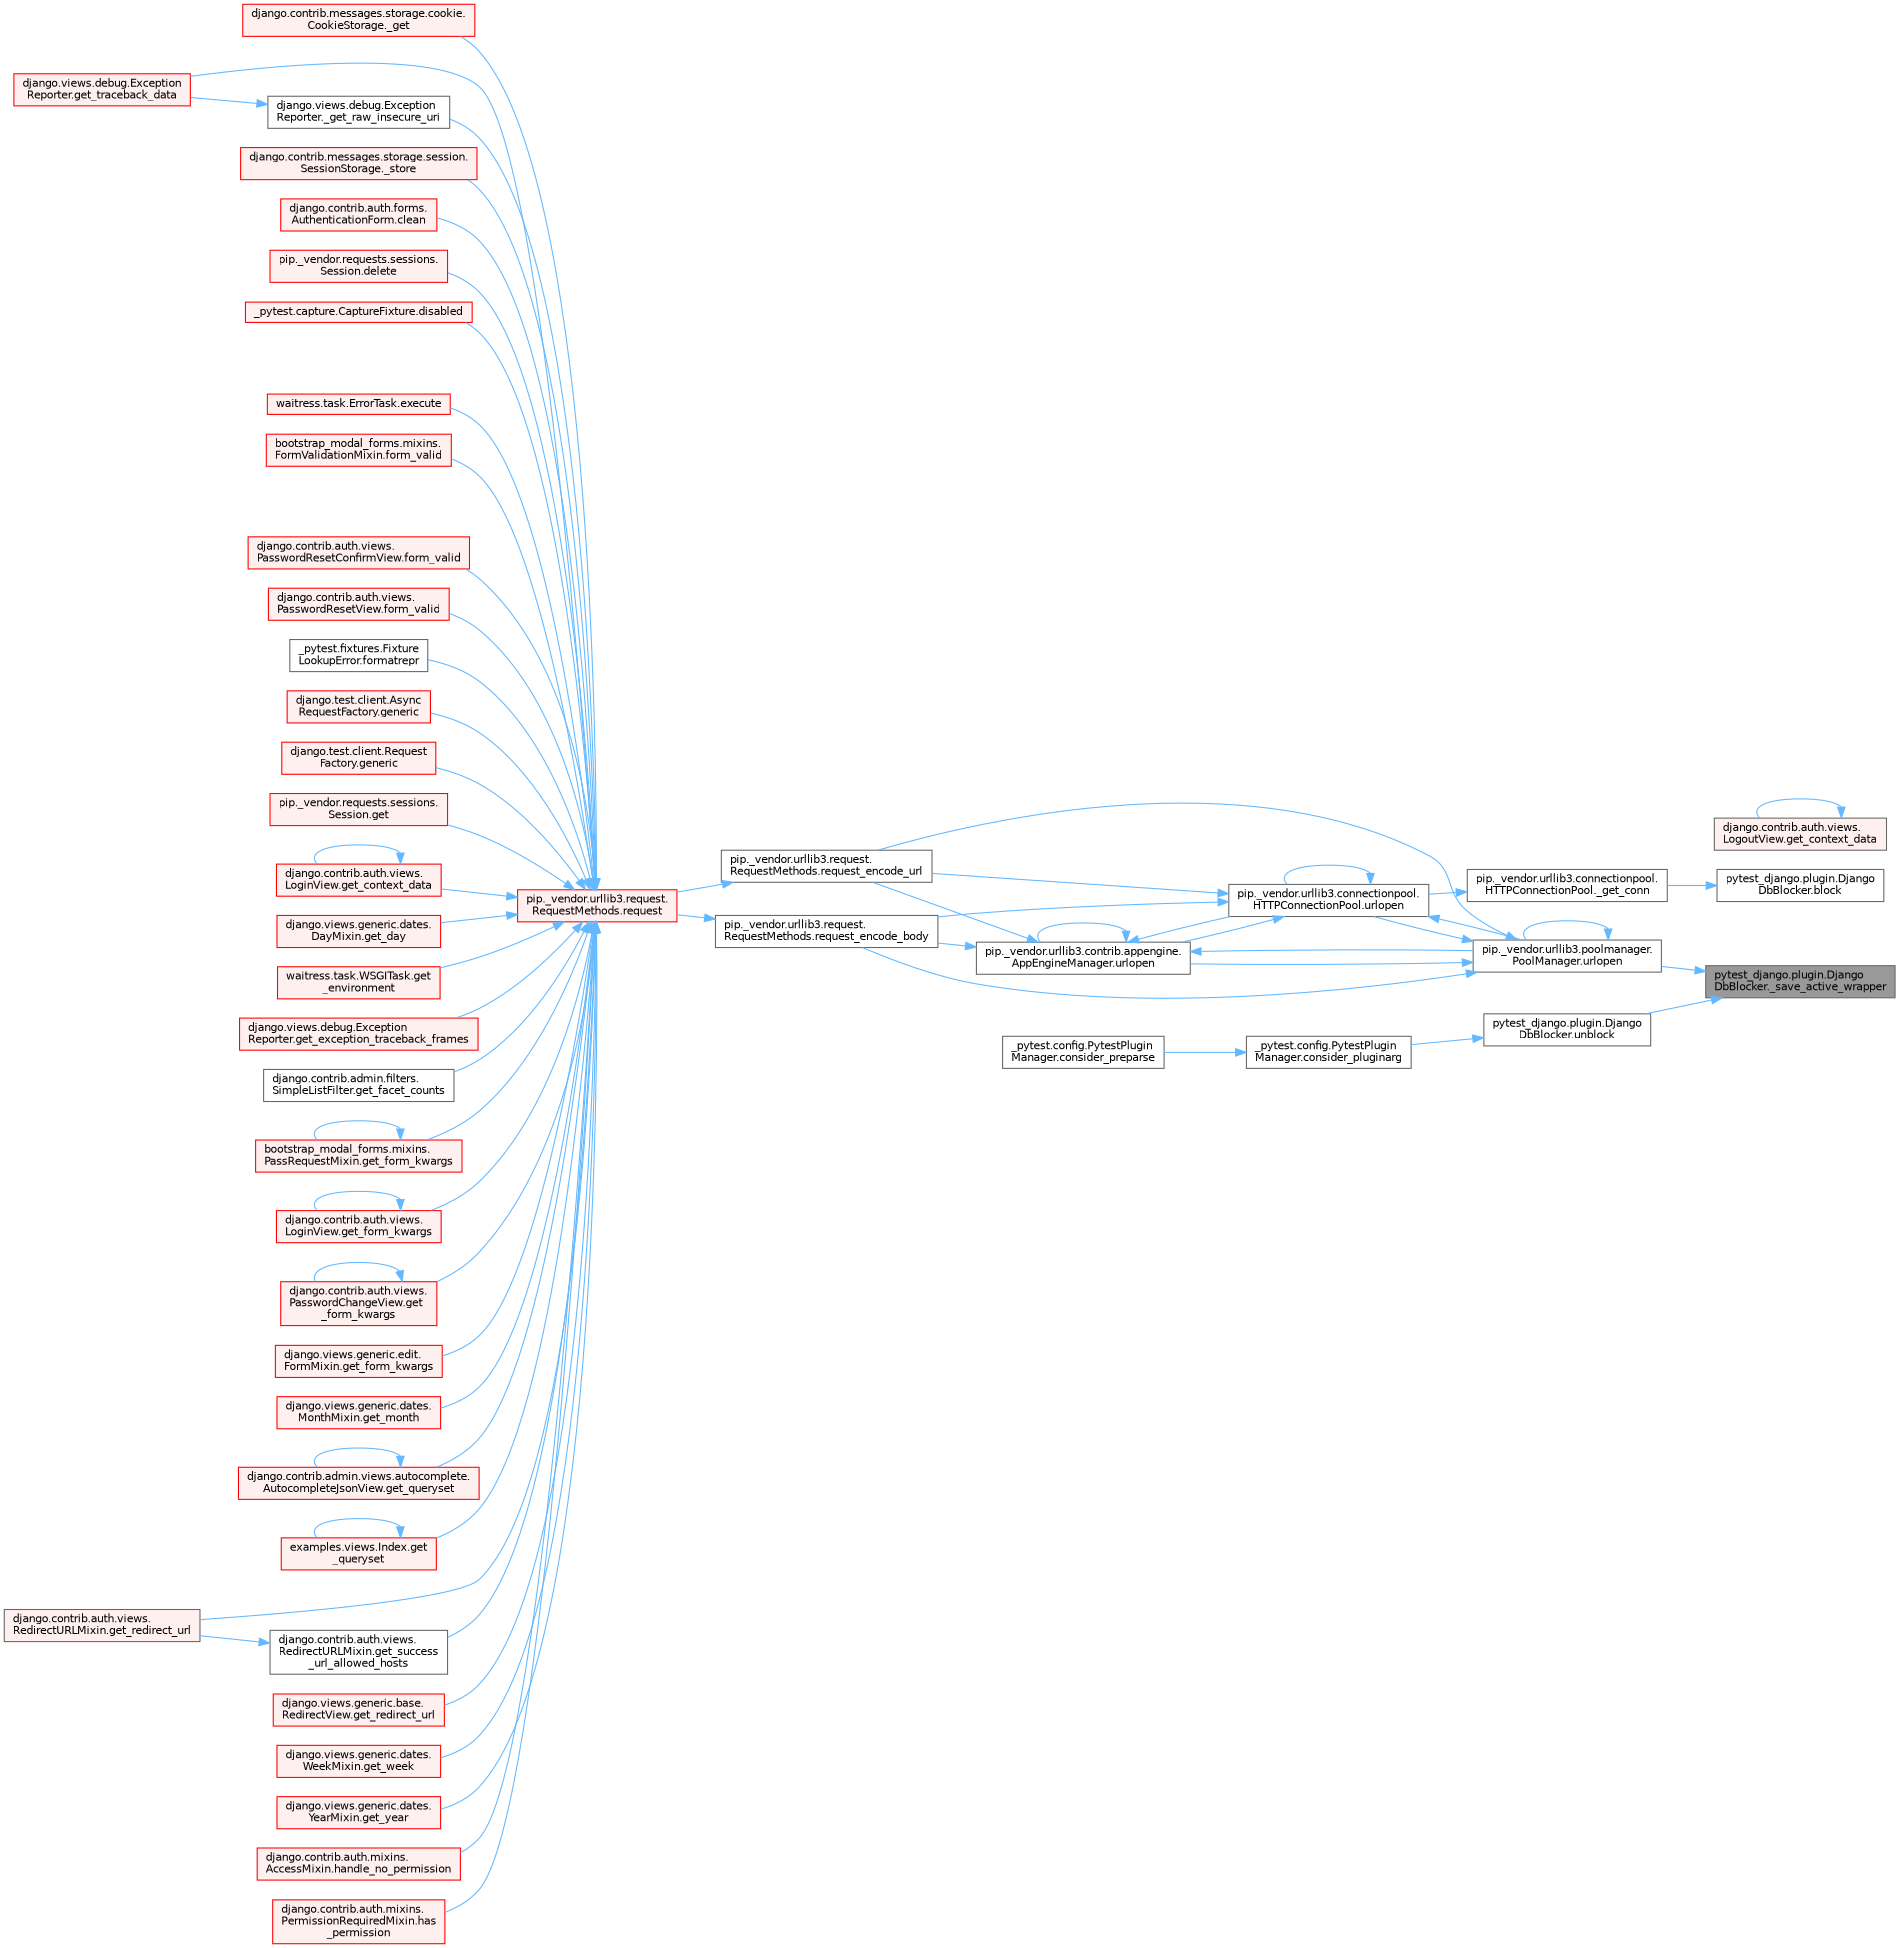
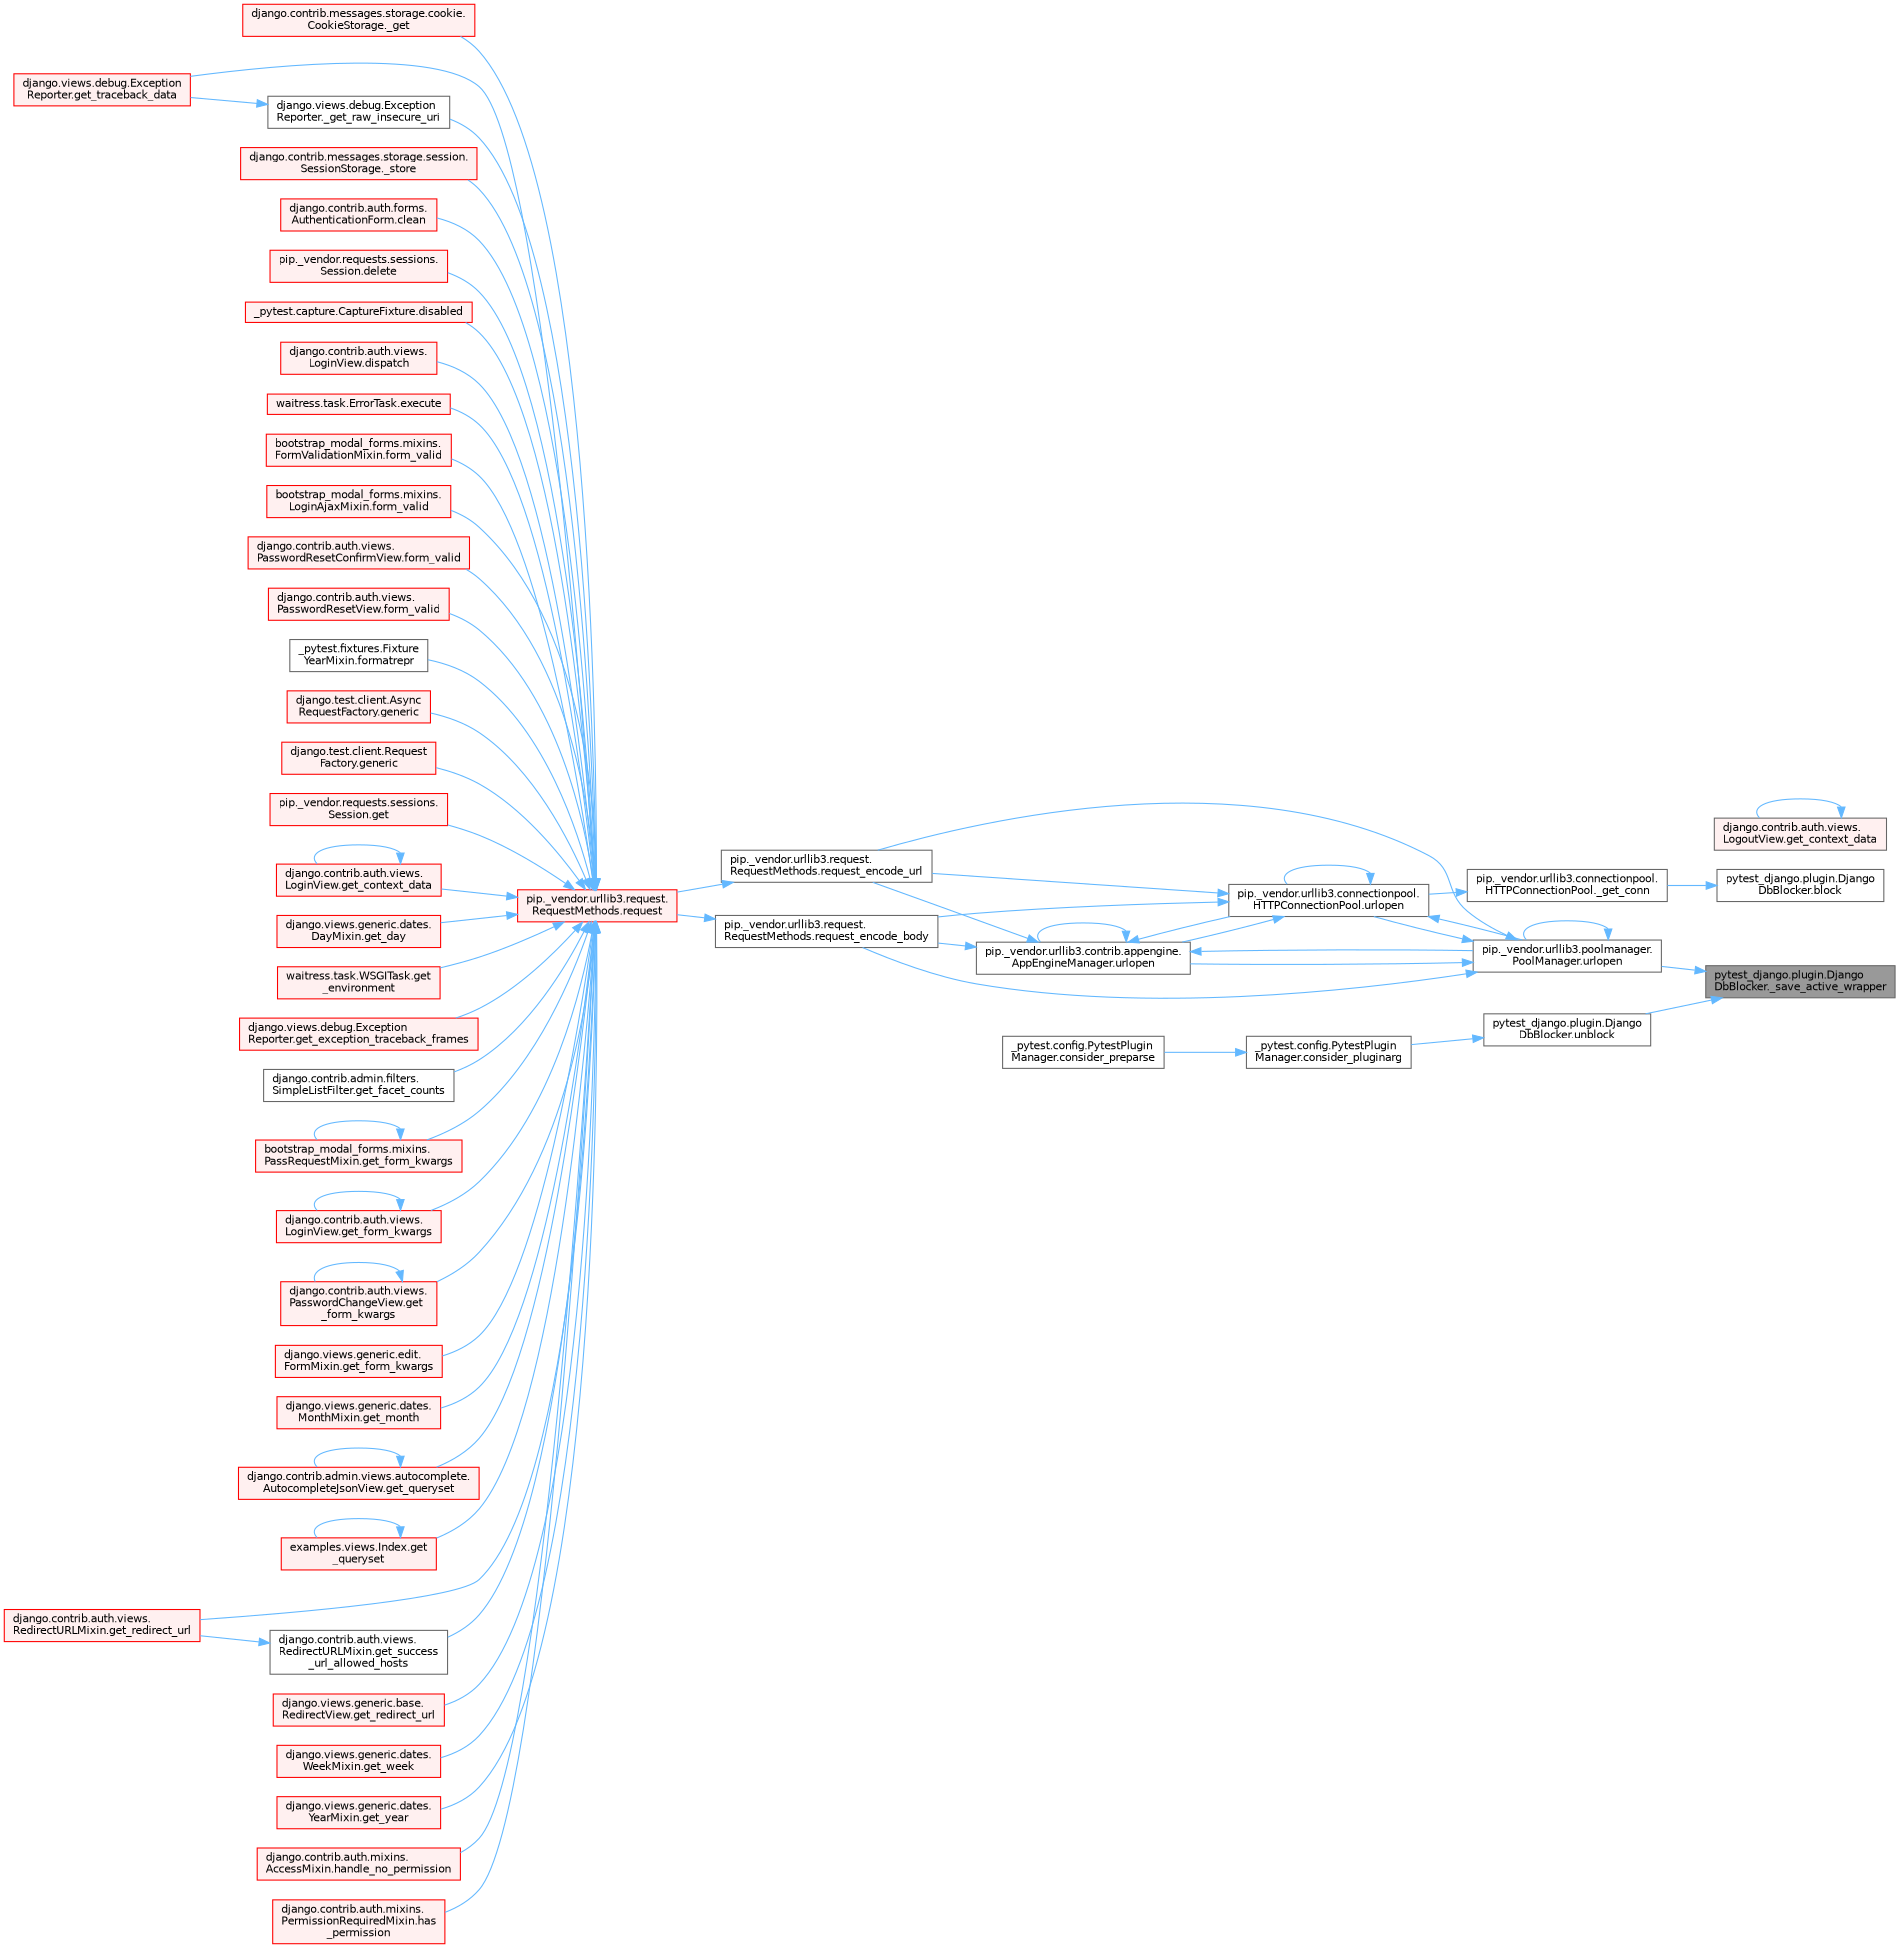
node "django.contrib.auth.views. LoginView.dispatch": added
node "bootstrap_modal_forms.mixins. LoginAjaxMixin.form_valid": added
node "_pytest.fixtures.Fixture LookupError.formatrepr": label "_pytest.fixtures.Fixture LookupError.formatrepr" -> "_pytest.fixtures.Fixture YearMixin.formatrepr"
node "django.contrib.auth.views. RedirectURLMixin.get_redirect_url": color grey40 -> red
